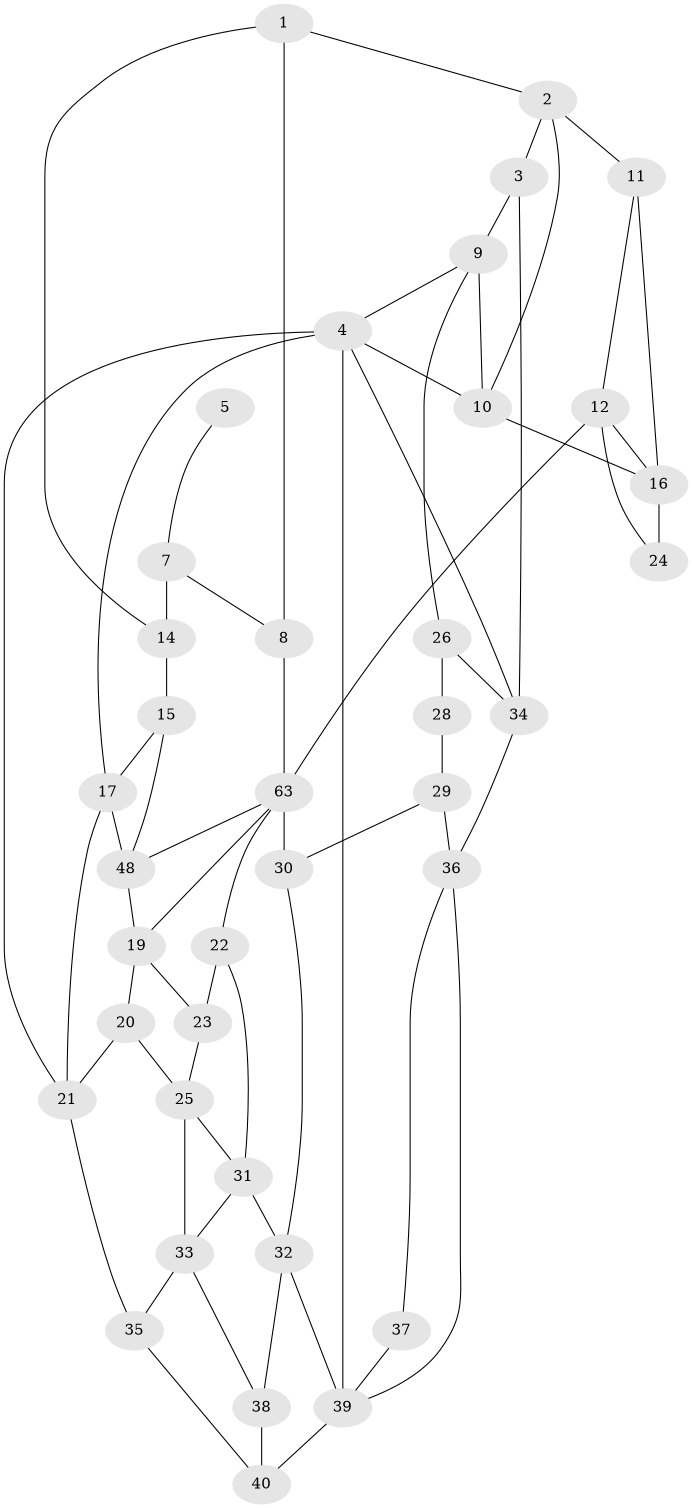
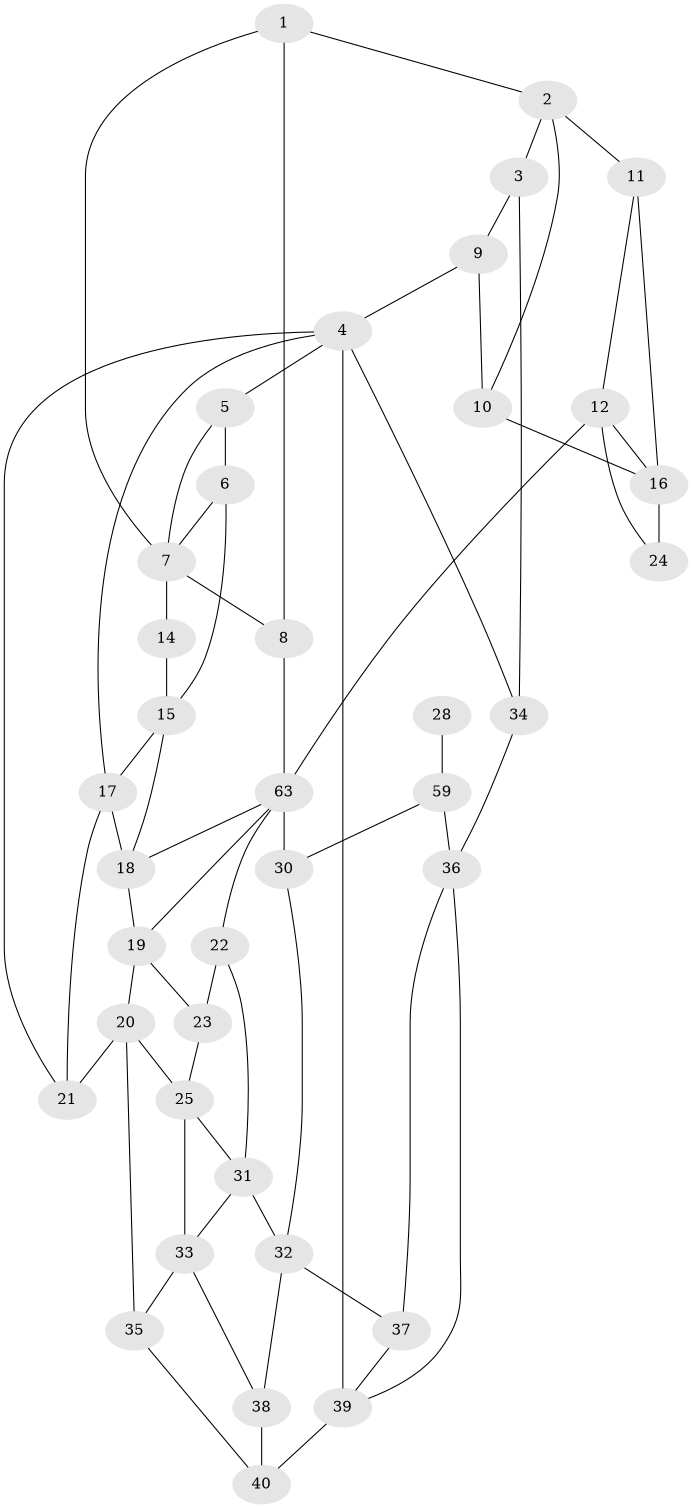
edge "1" -- "14": now "1" -- "7"
edge "4" -- "10": now "4" -- "5"
node "6": added
node "26": removed
node "29": label "29" -> "59"
node "48": label "48" -> "18"
edge "21" -- "35": now "20" -- "35"
edge "32" -- "39": now "32" -- "37"
